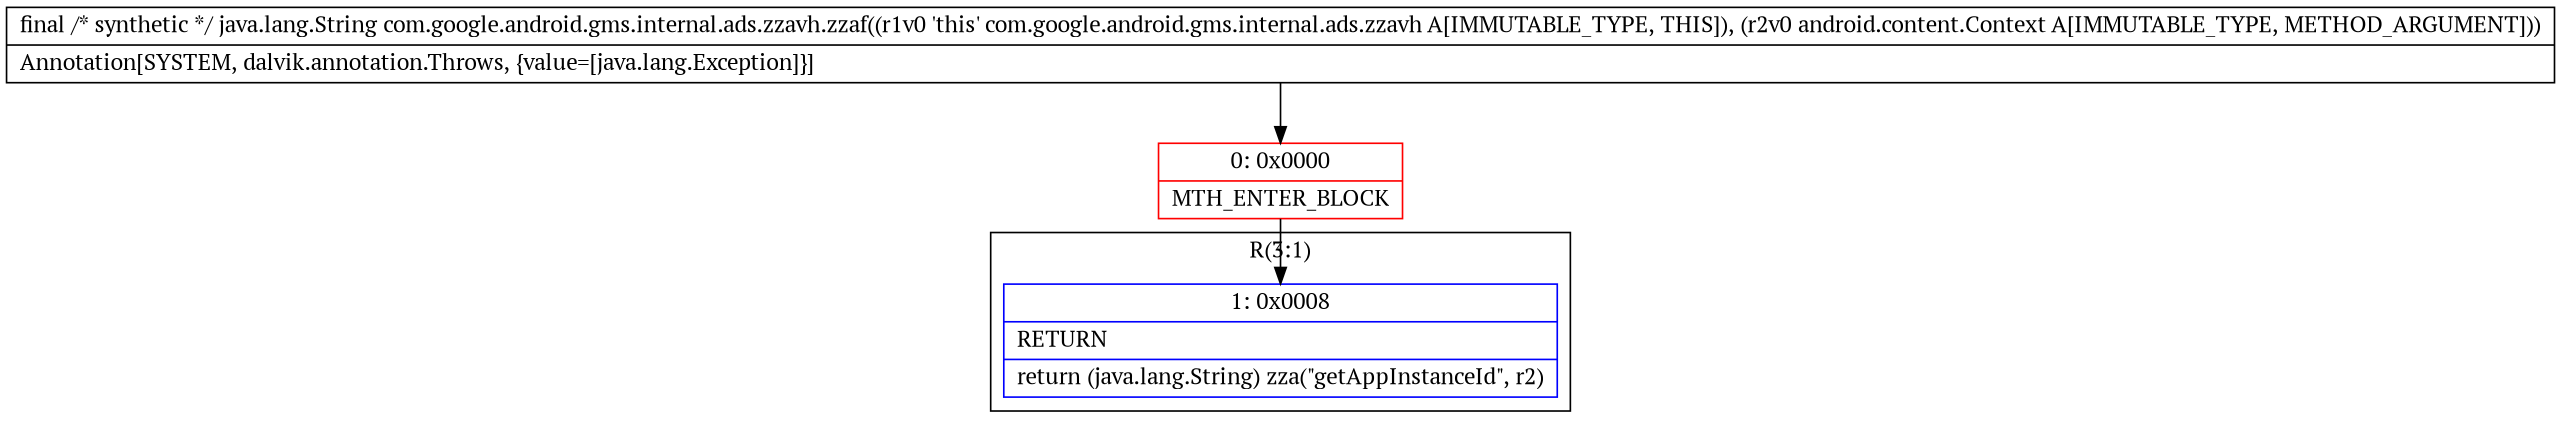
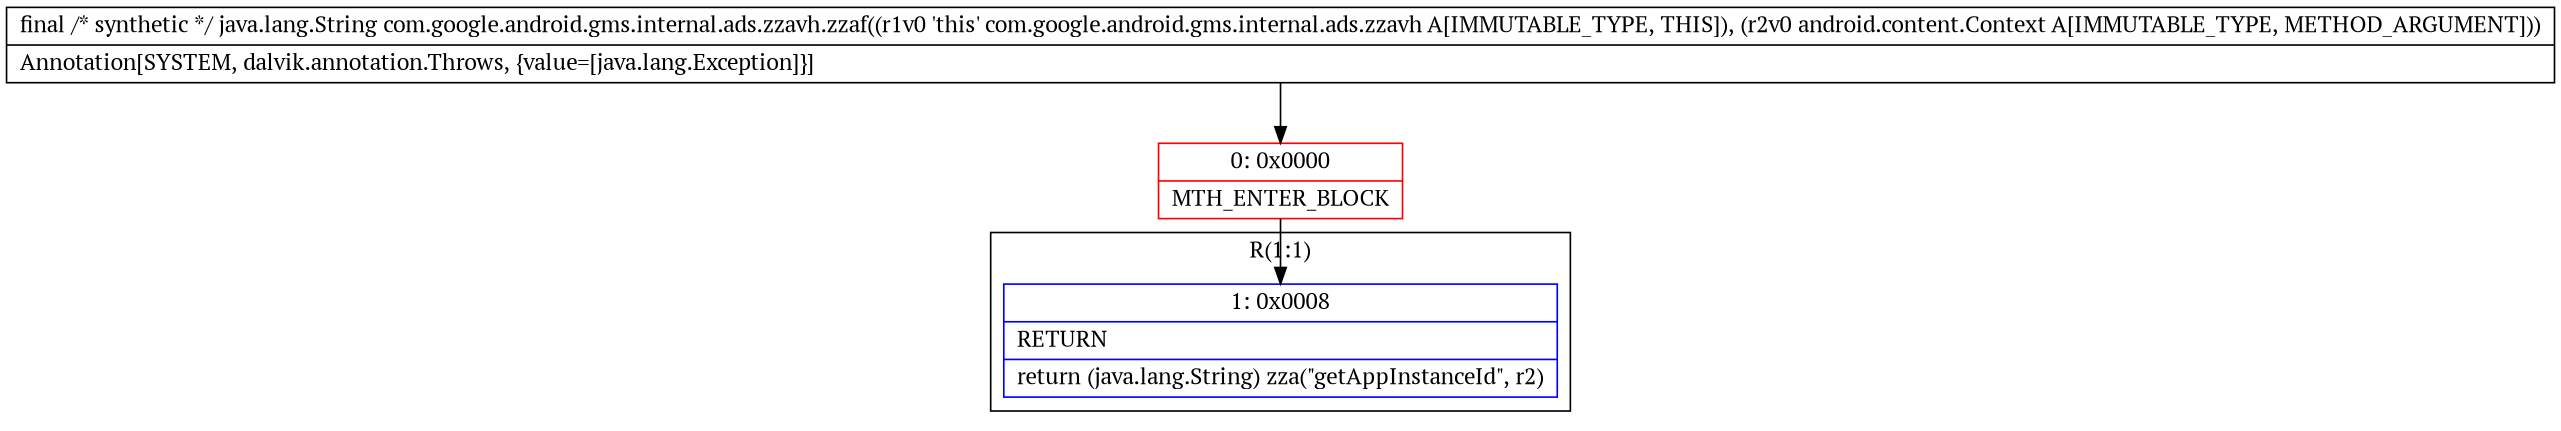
cluster "R(3:1)": label "R(3:1)" -> "R(1:1)"
